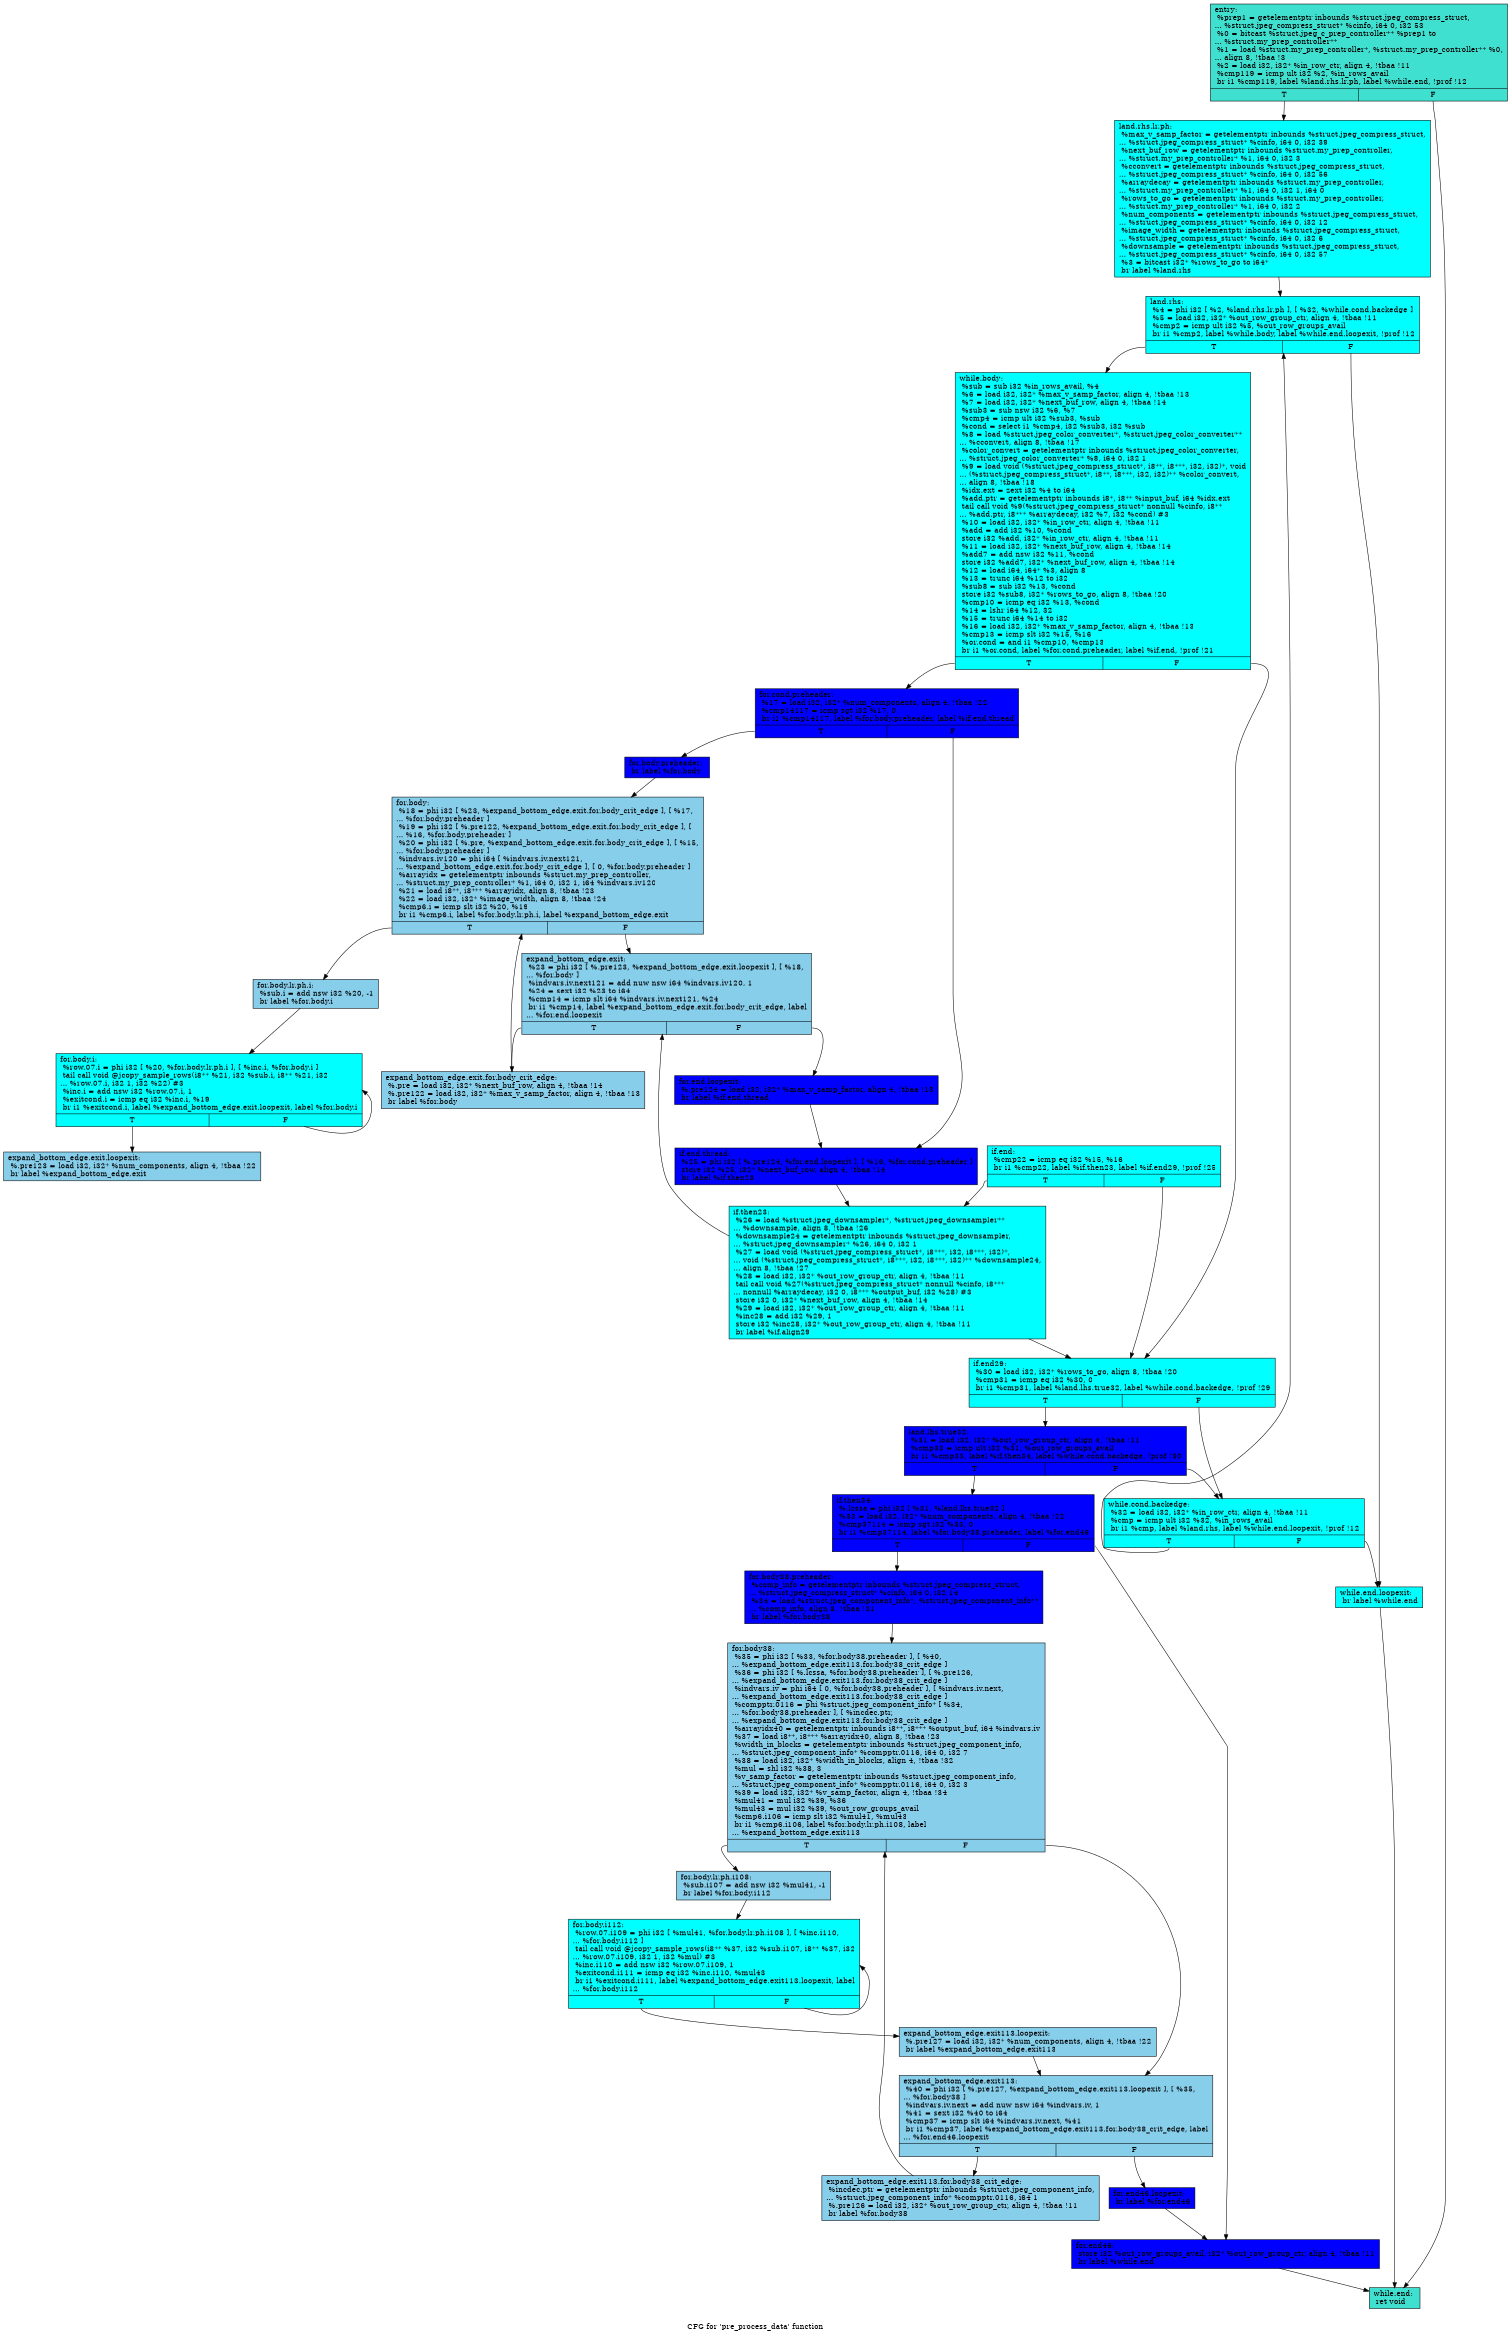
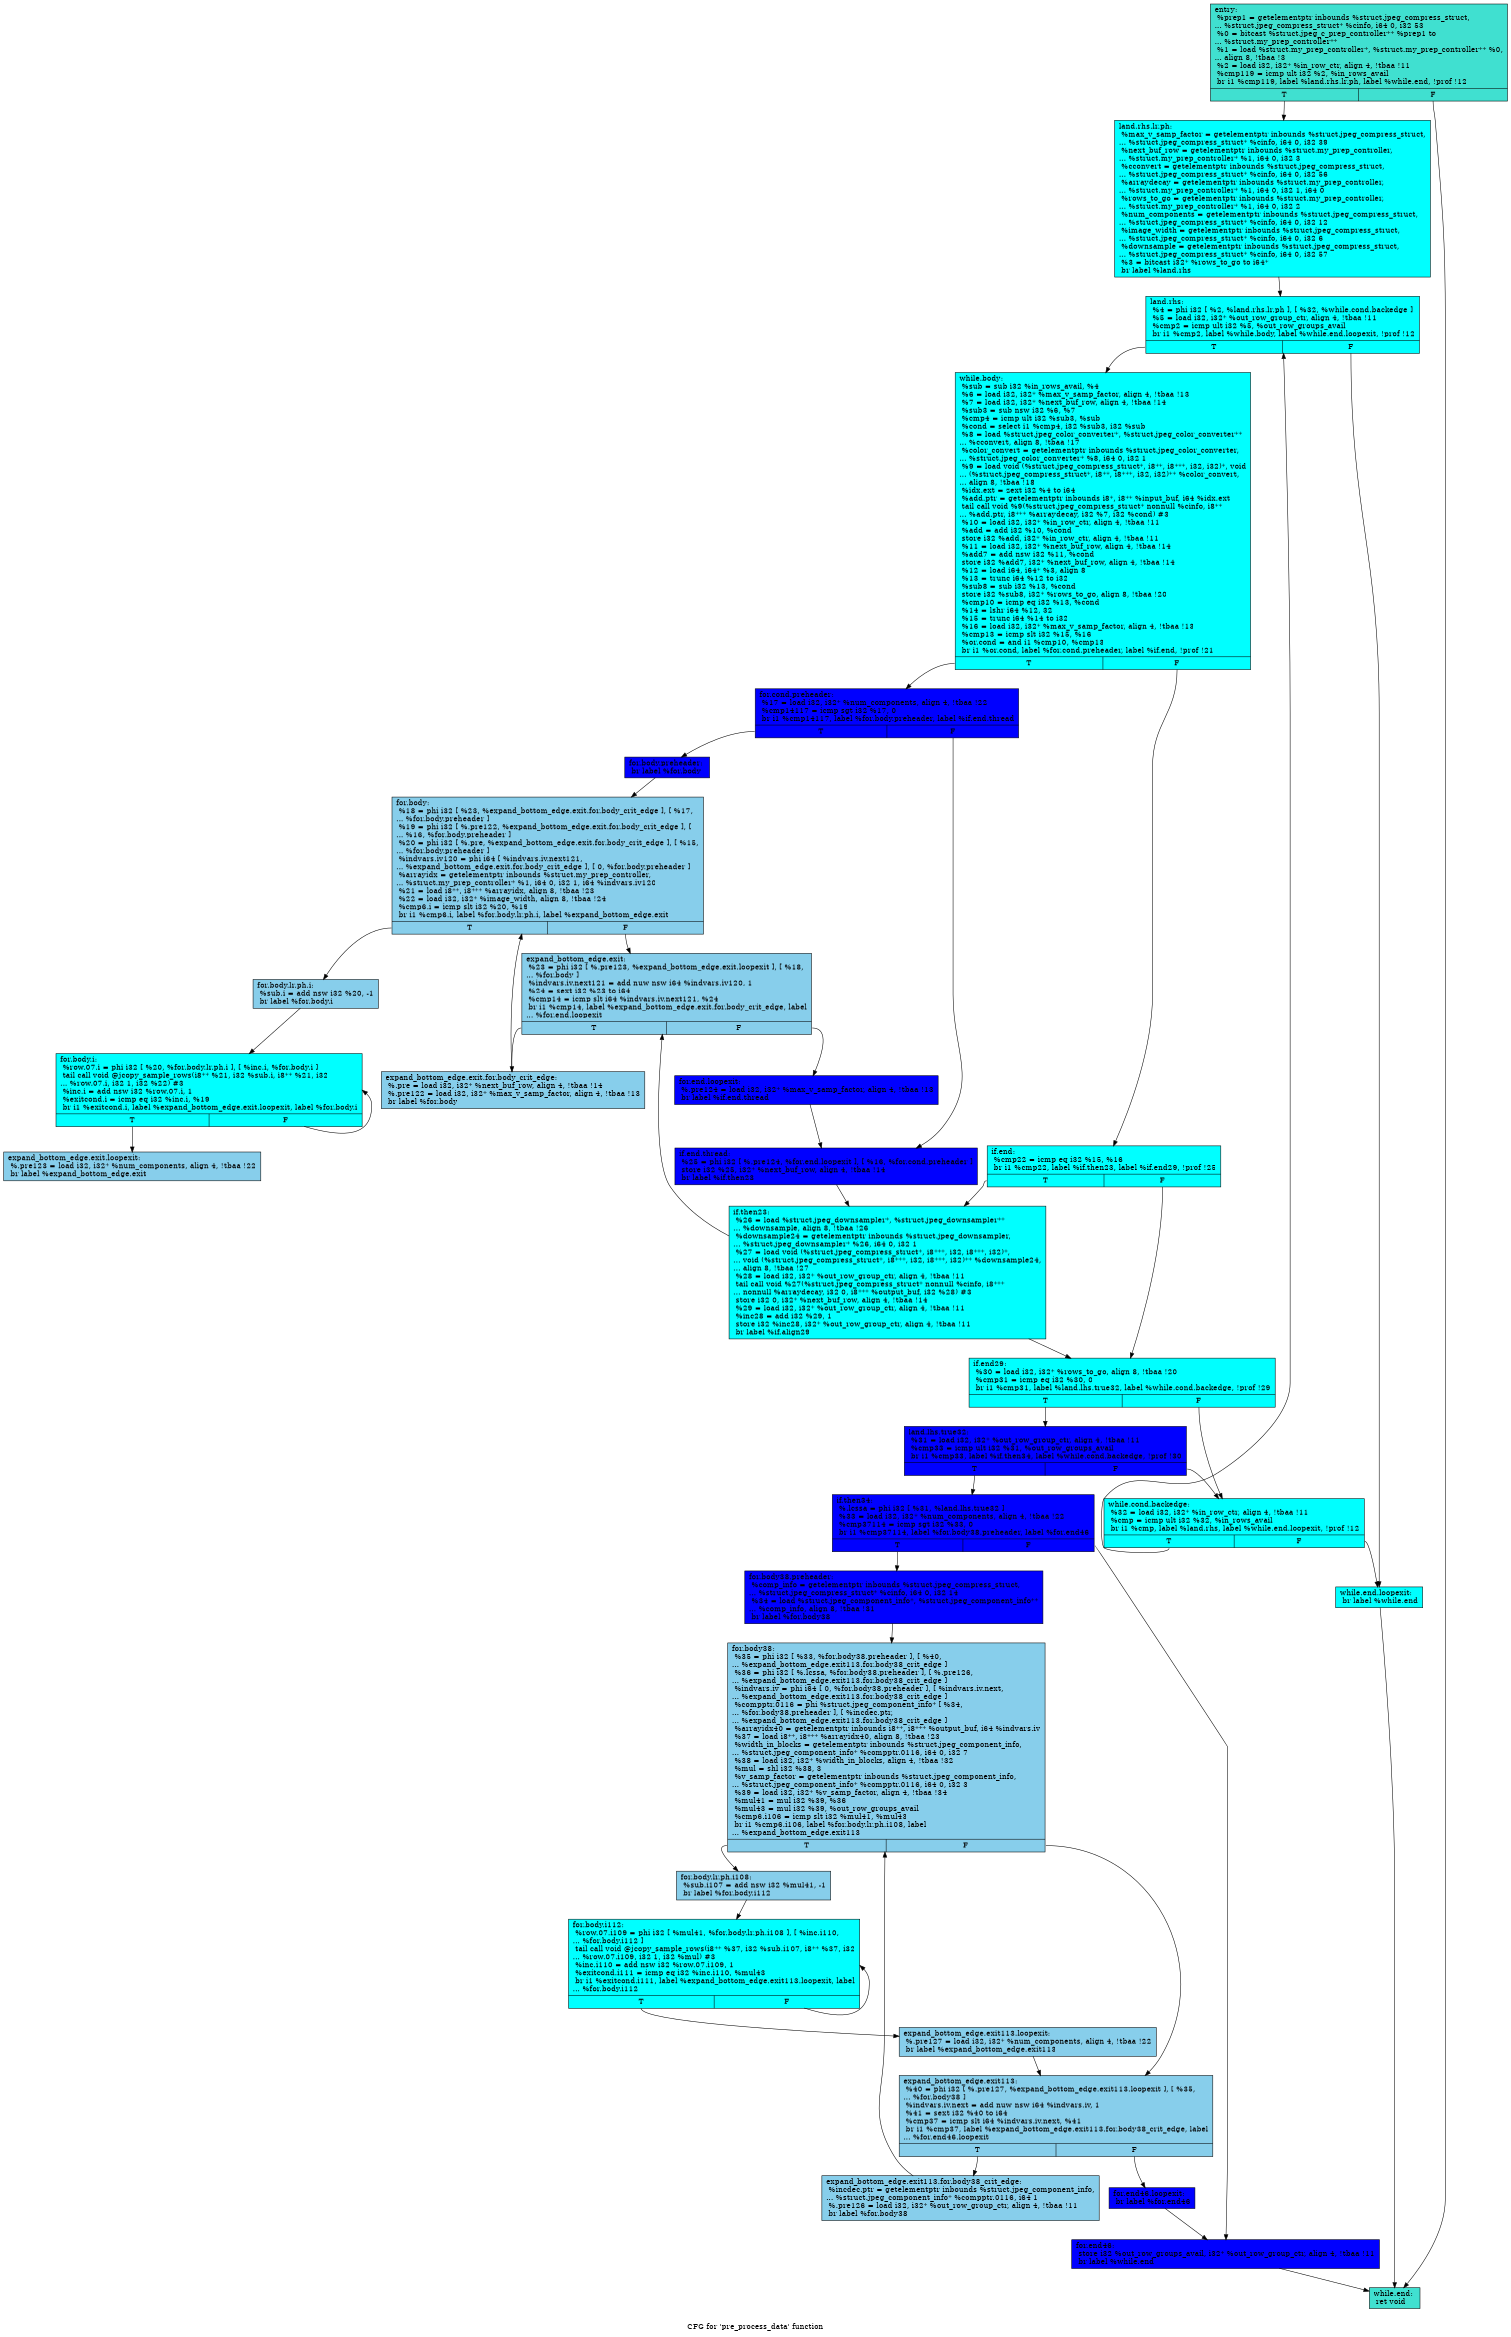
edge "while.body:" -> "if.end29:": now "while.body:" -> "if.end:"
